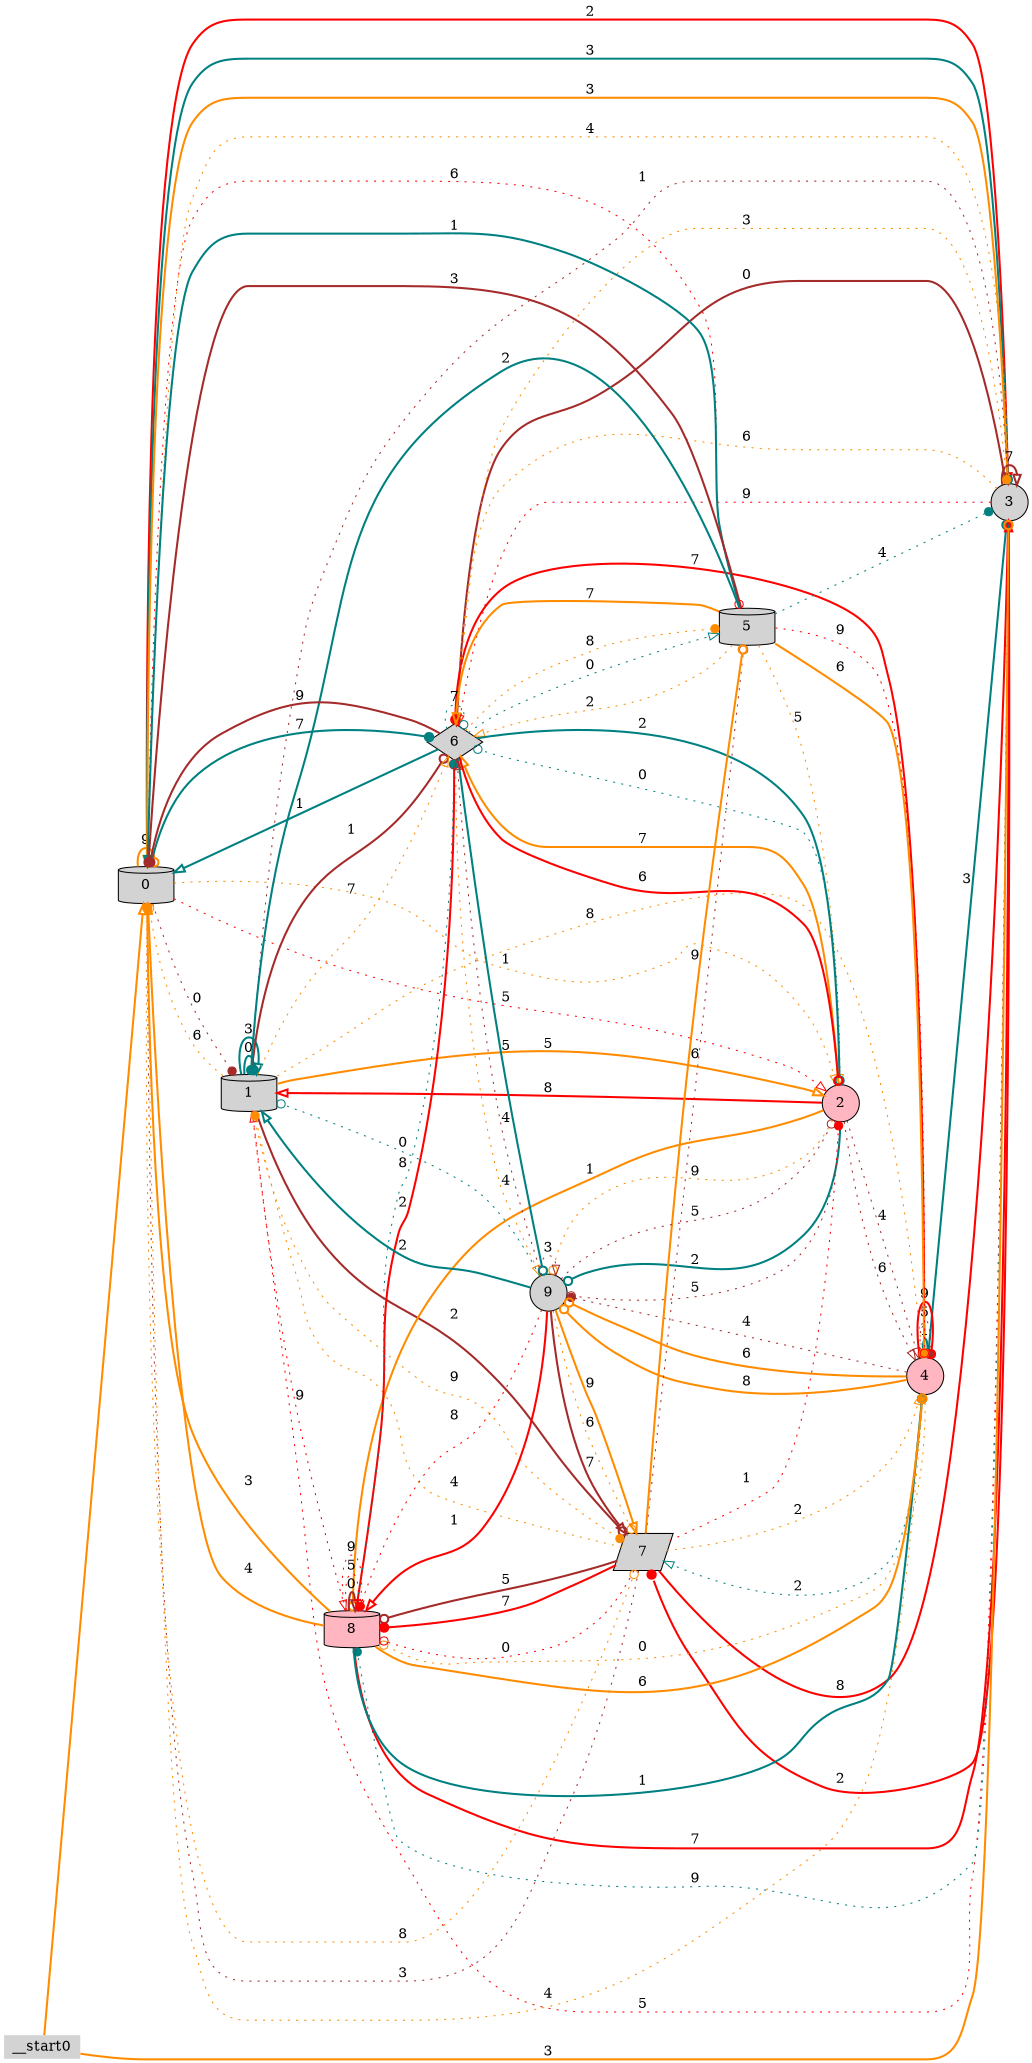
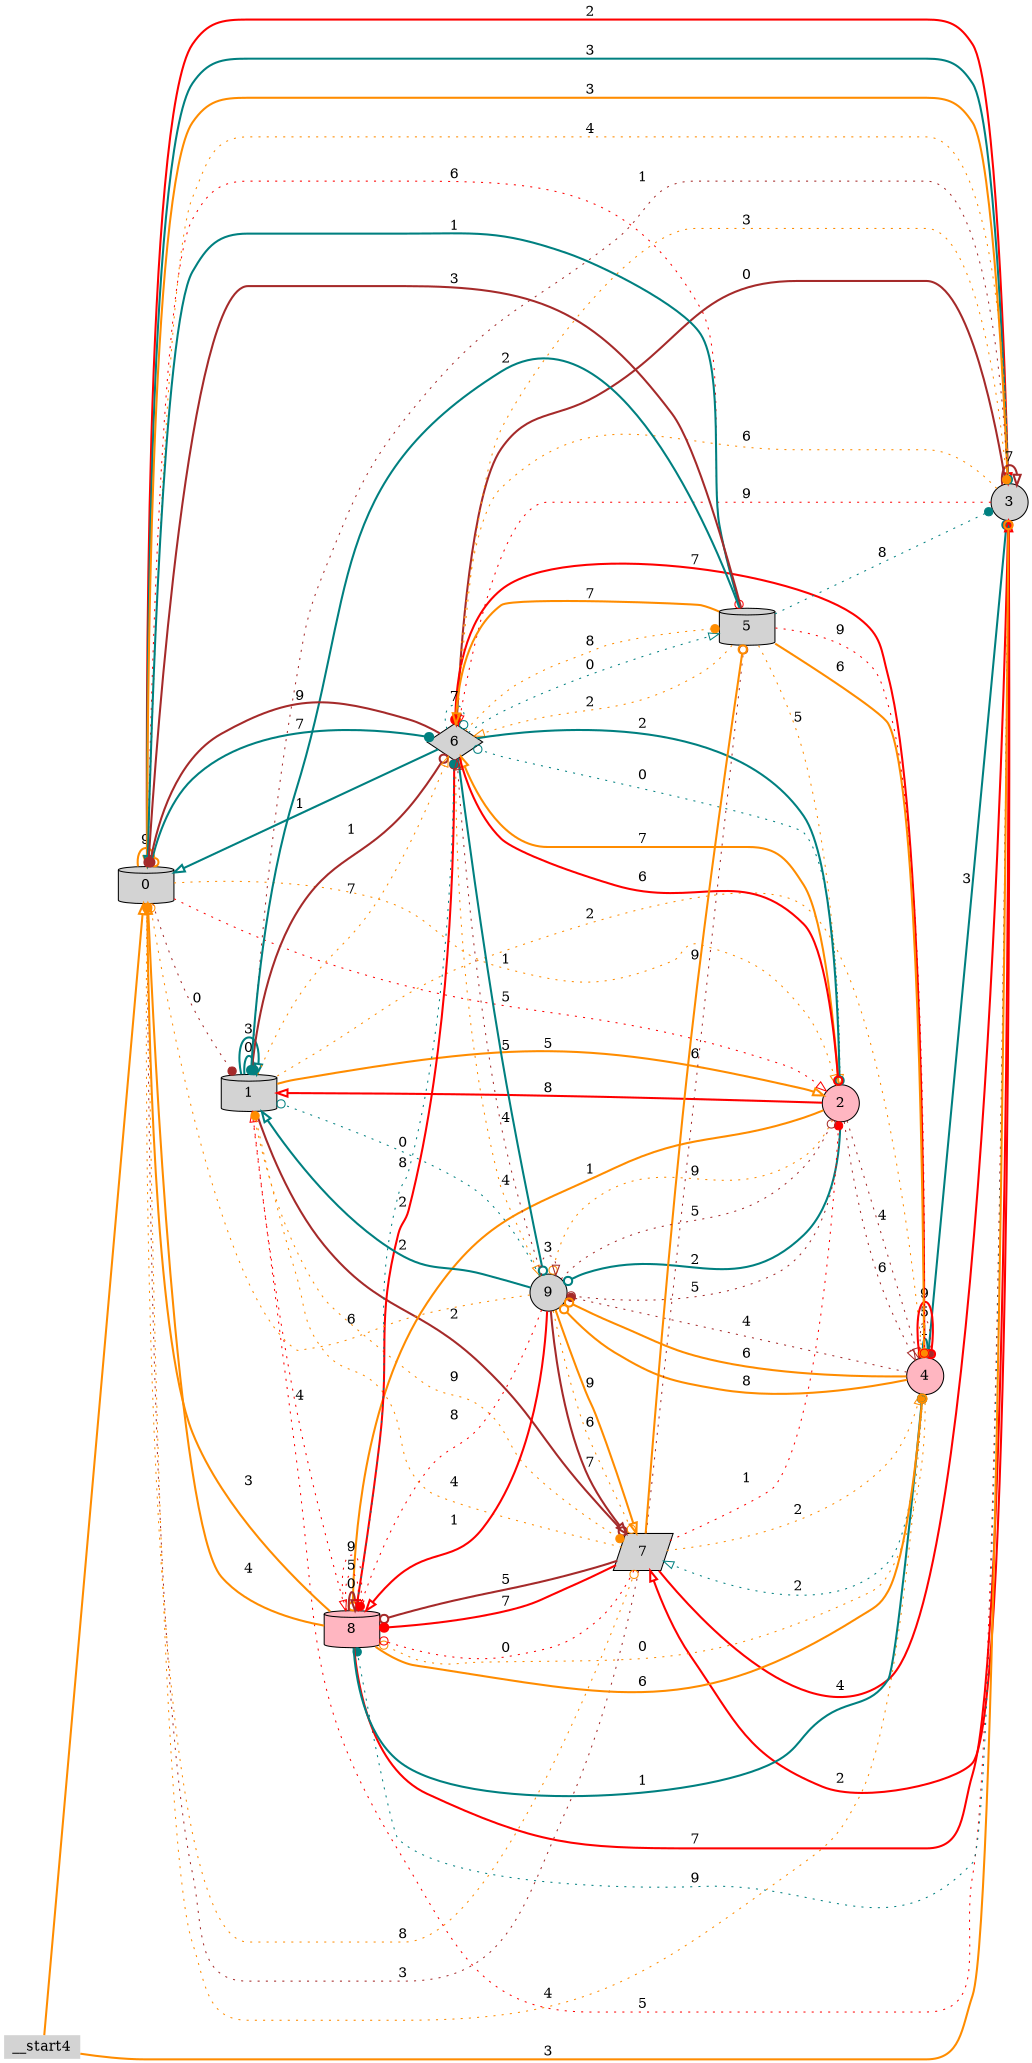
edge "5" -> "3": label "4" -> "8"
edge "1" -> "4": label "8" -> "2"
edge "1" -> "0": now "9" -> "0"
edge "1" -> "8": label "9" -> "4"
edge "7" -> "3": label "8" -> "4"
edge "3" -> "7": arrowhead dot -> onormal
node "__start0": label "__start0" -> "__start4"
